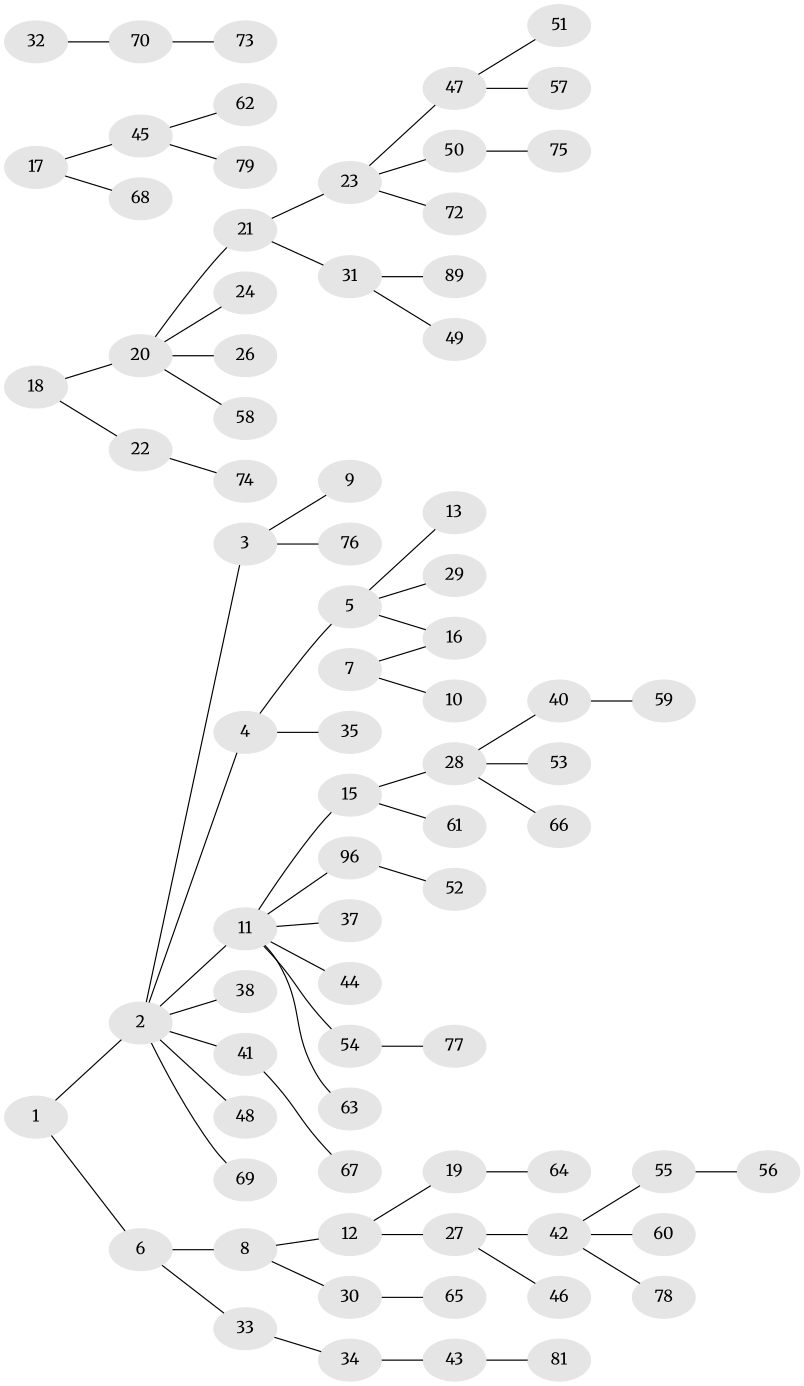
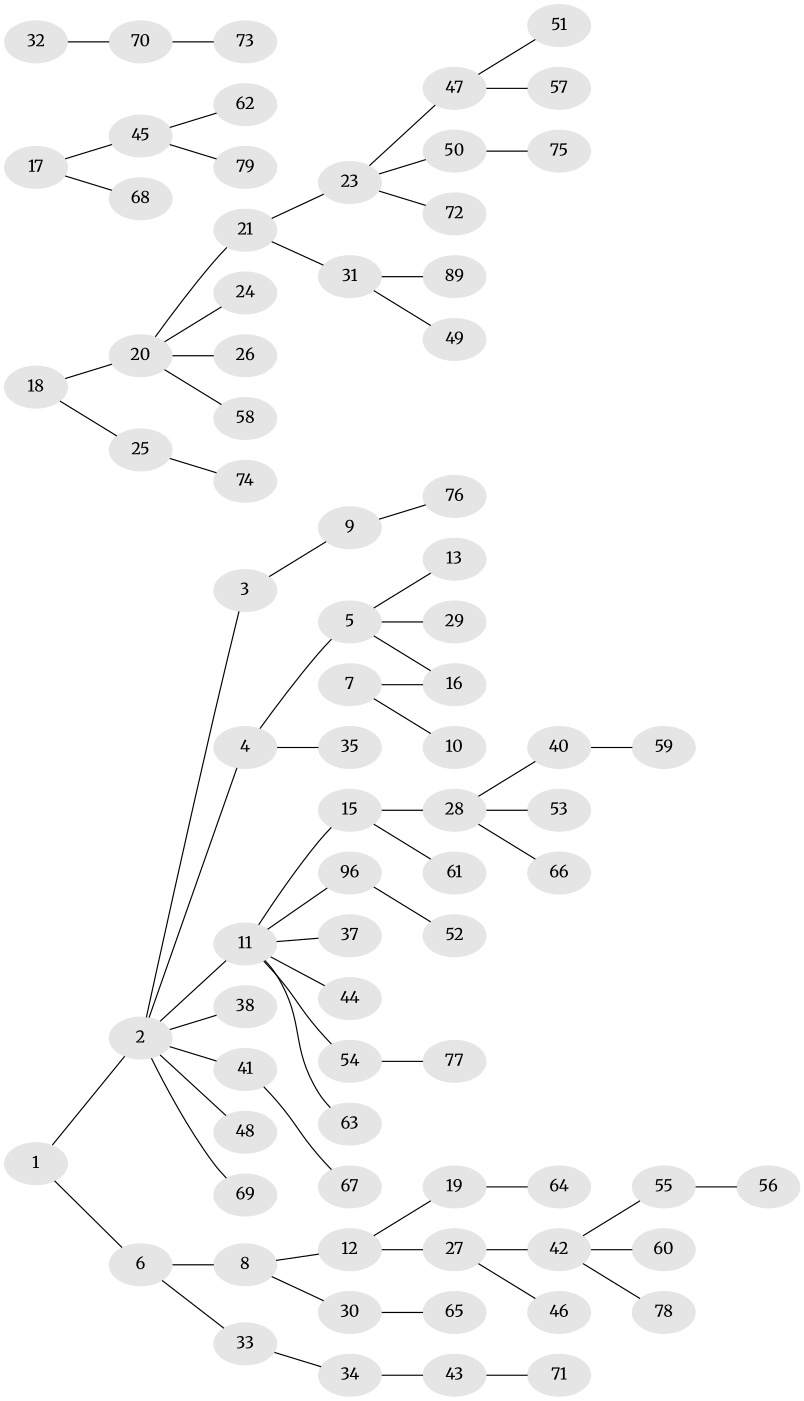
node "22": label "22" -> "25"
edge "3" -- "76": now "9" -- "76"
node "81": label "81" -> "71"
